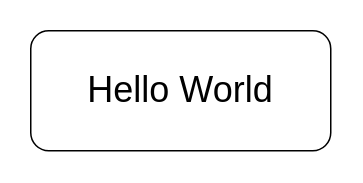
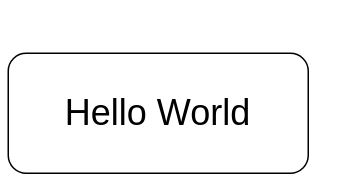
node "Hello World": moved (181, 91) -> (158, 113)
